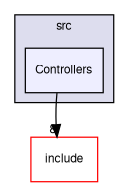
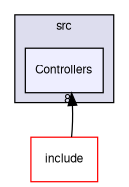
edge "Controllers" -> "include": reversed
